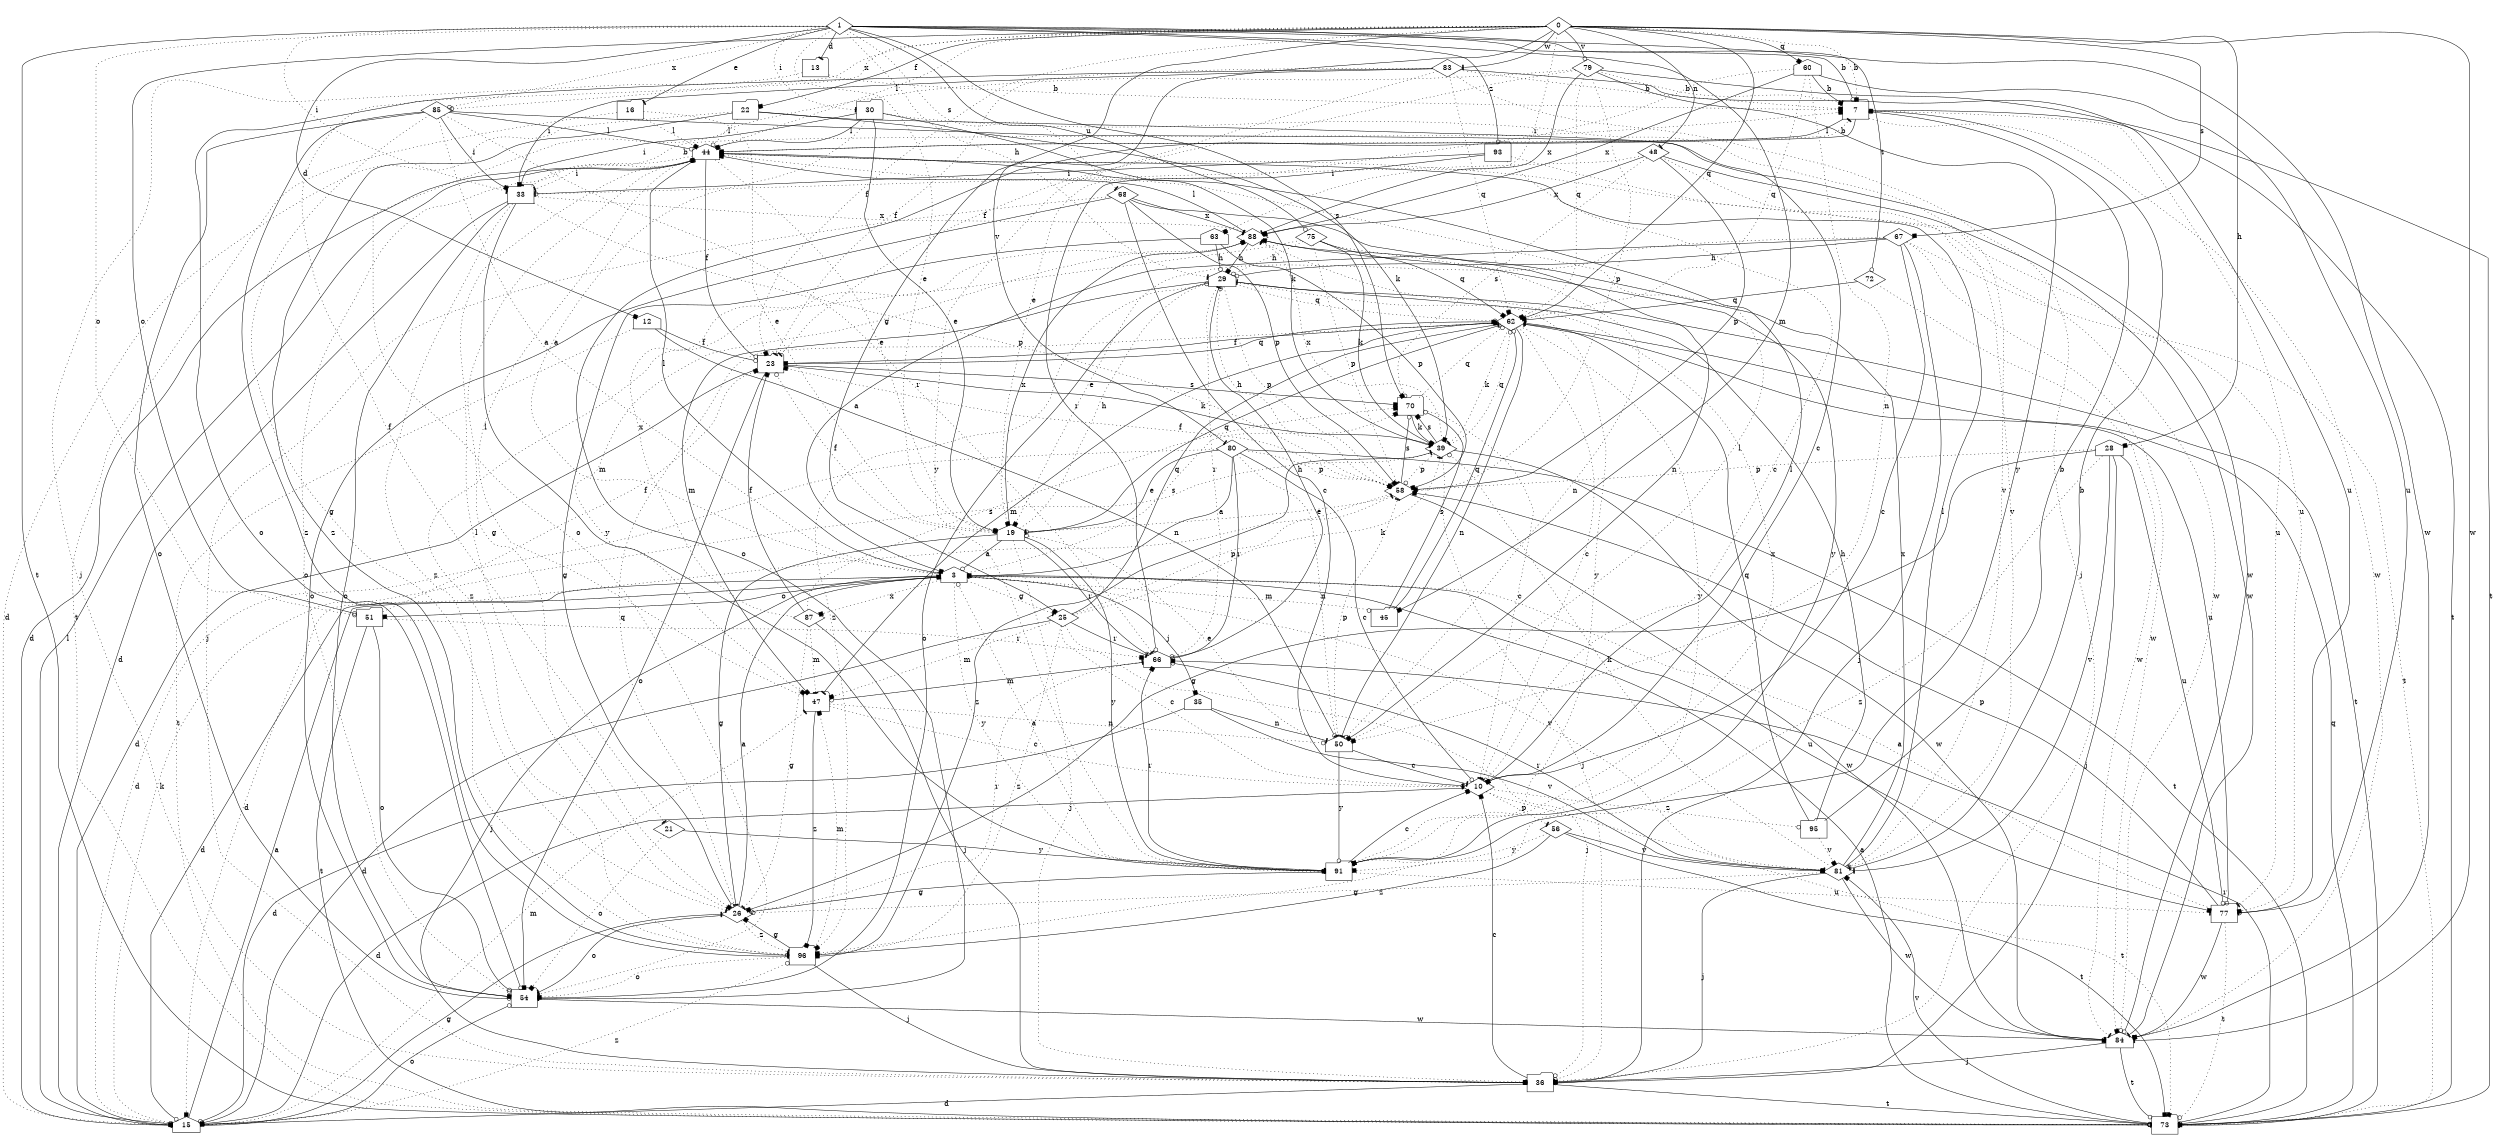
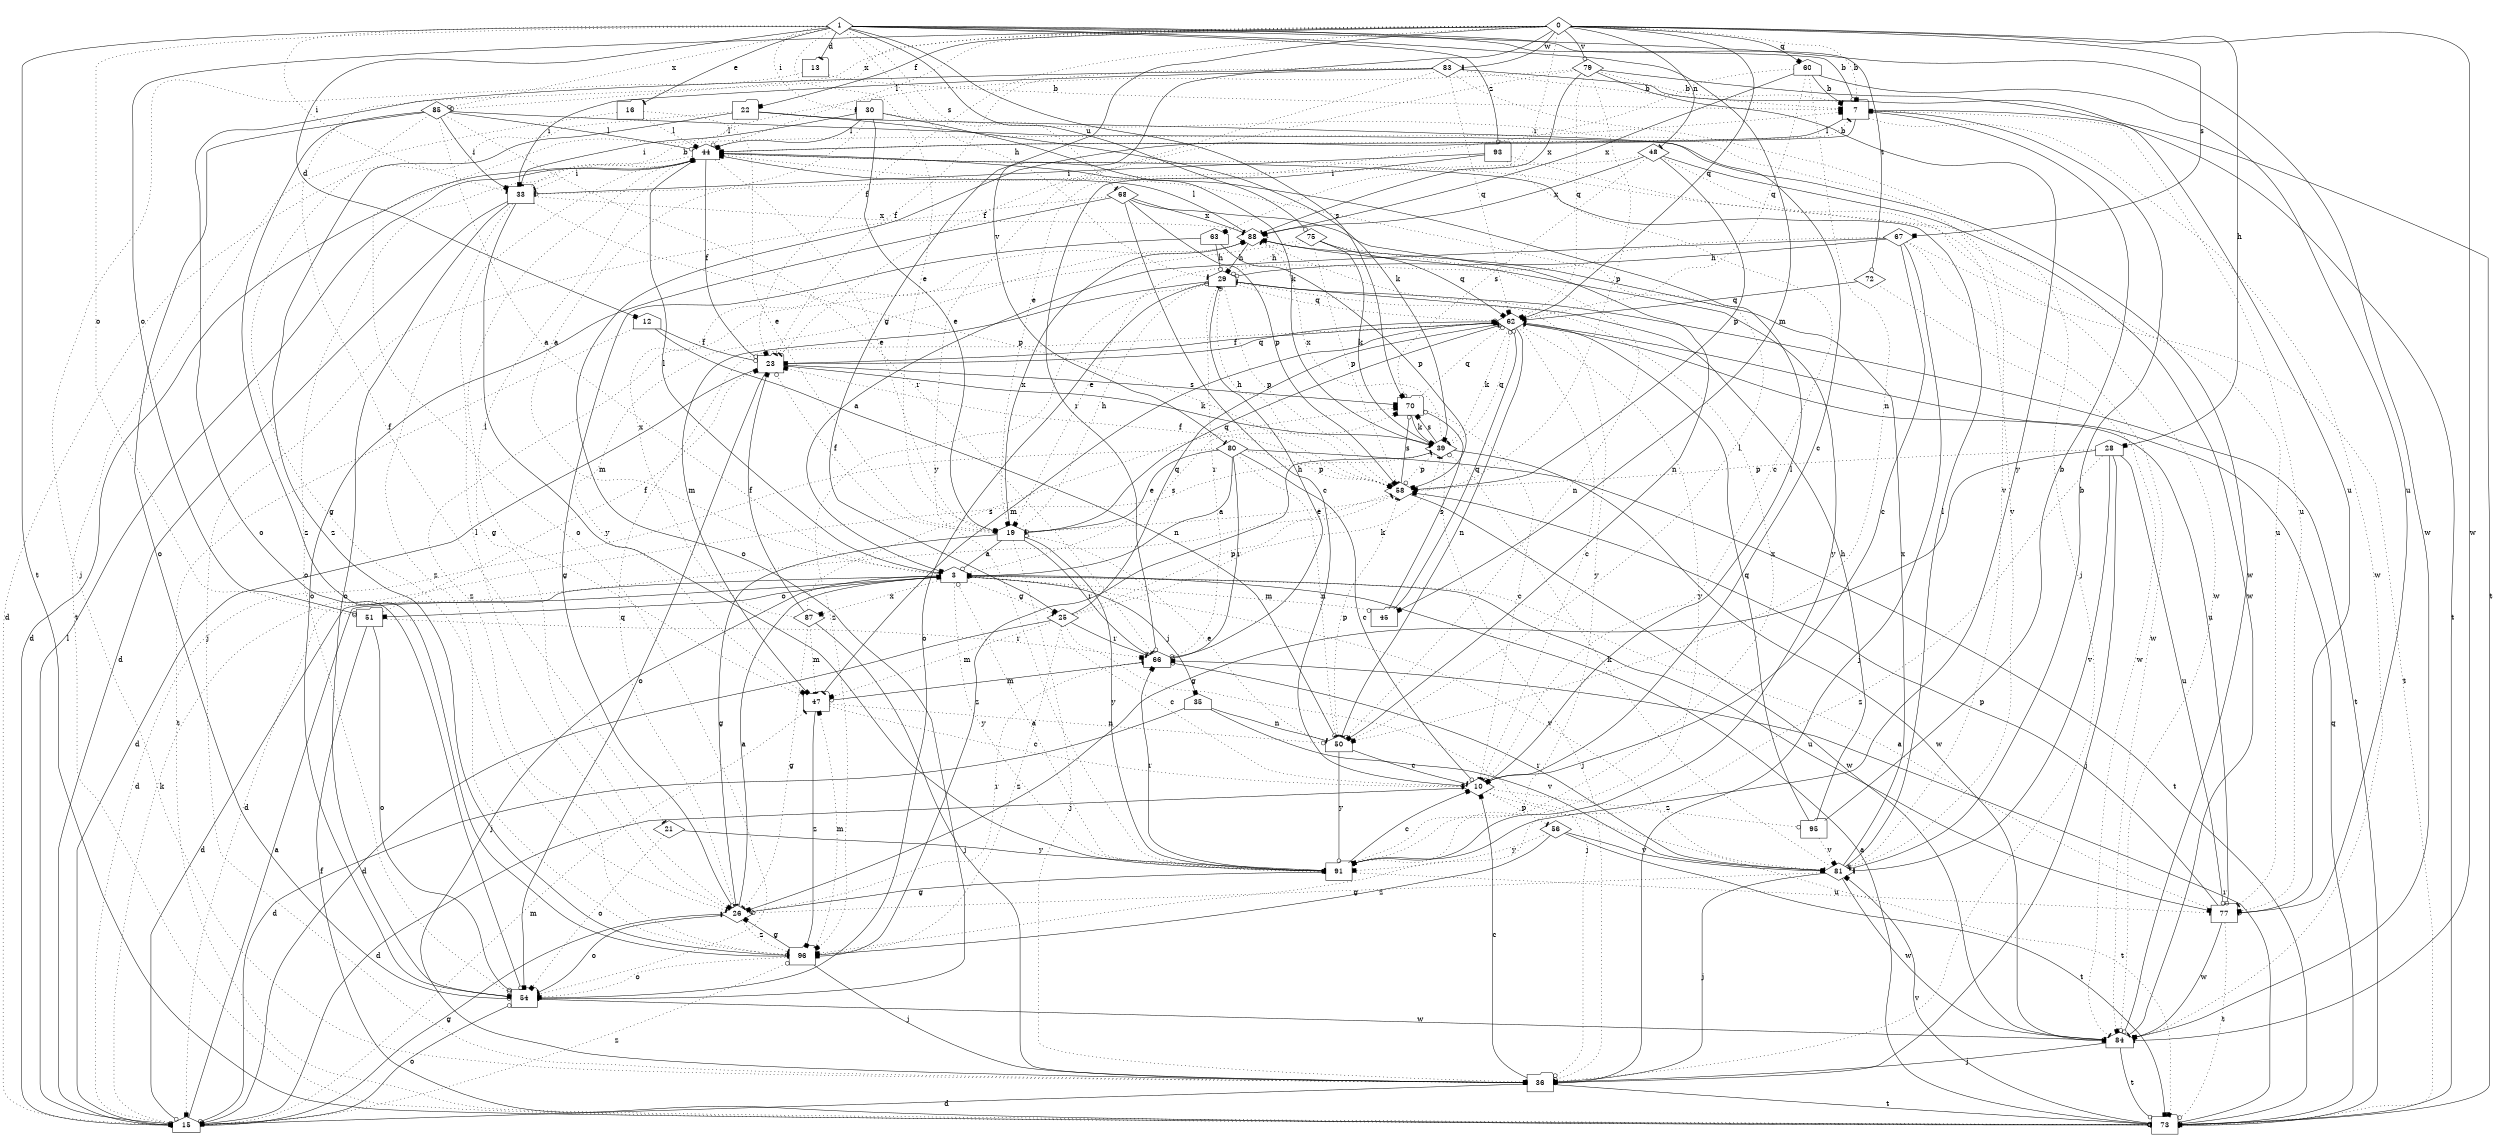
edge "51" -> "73": label "t" -> "f"
